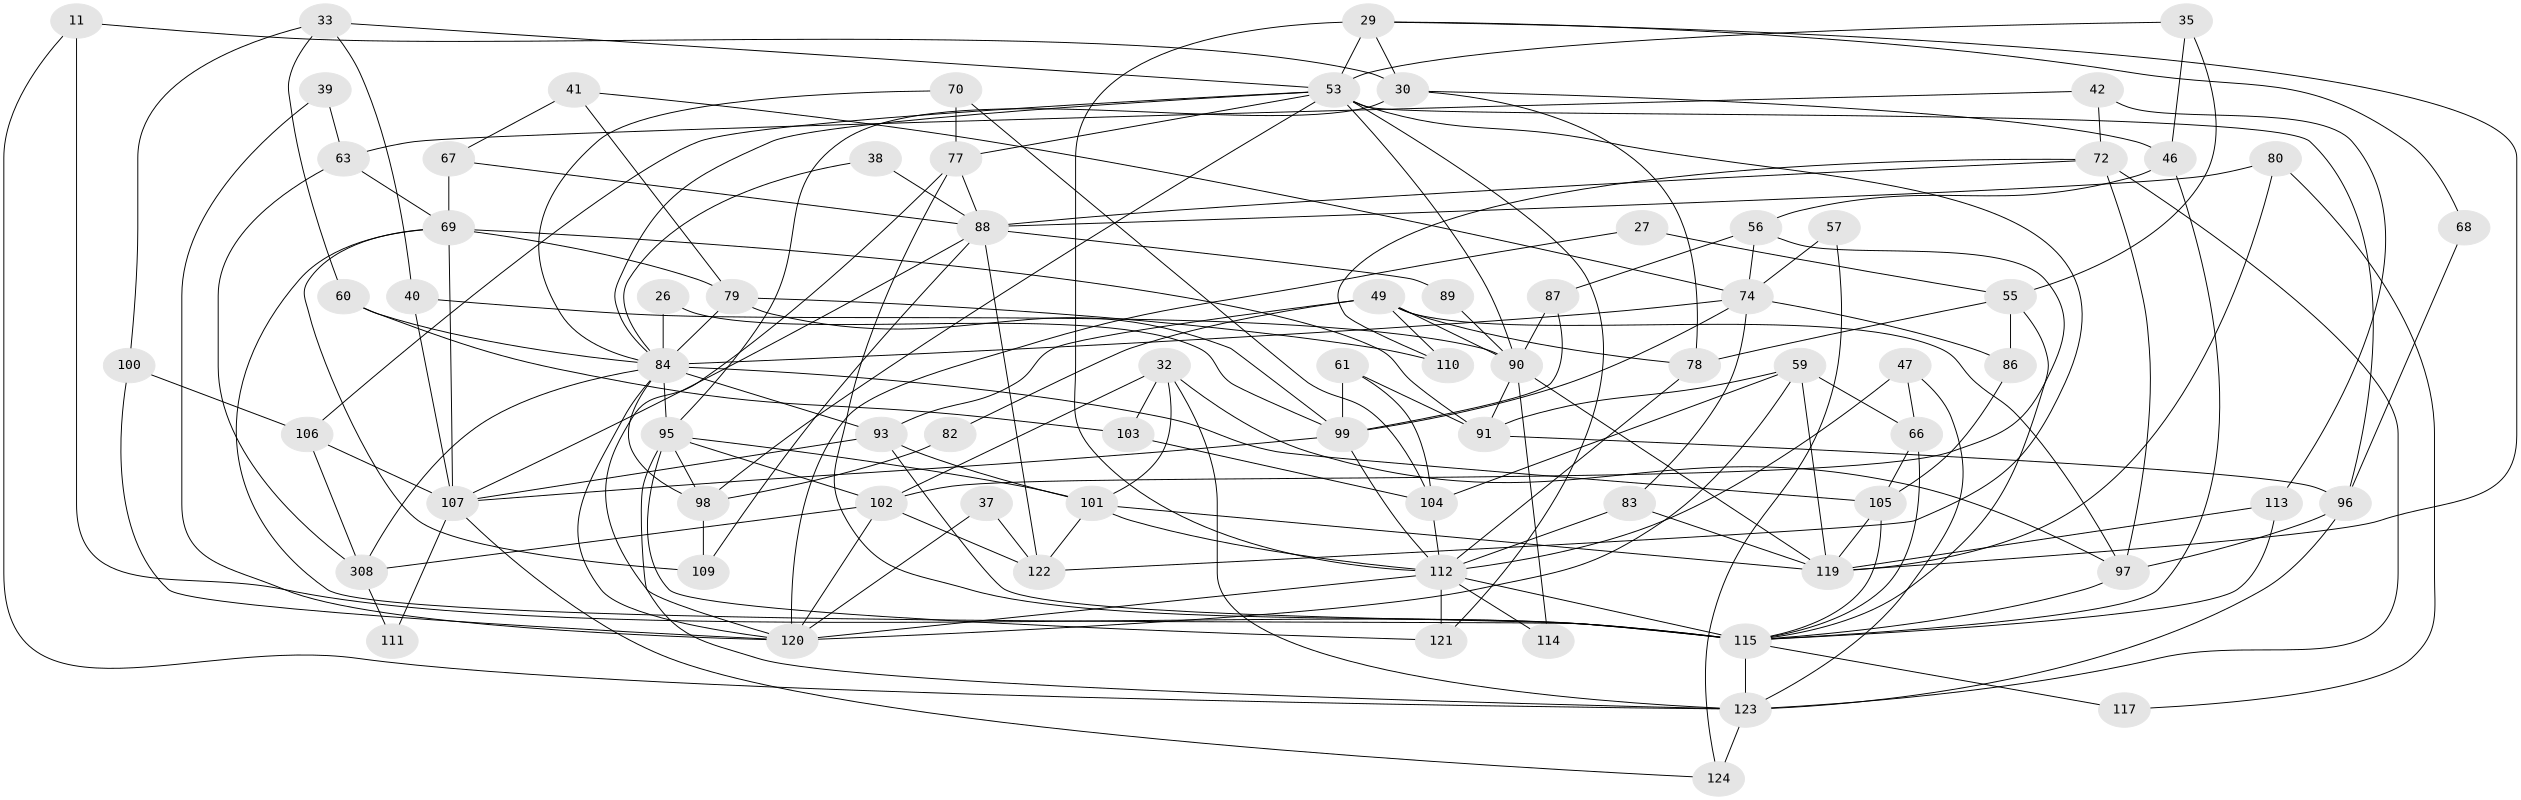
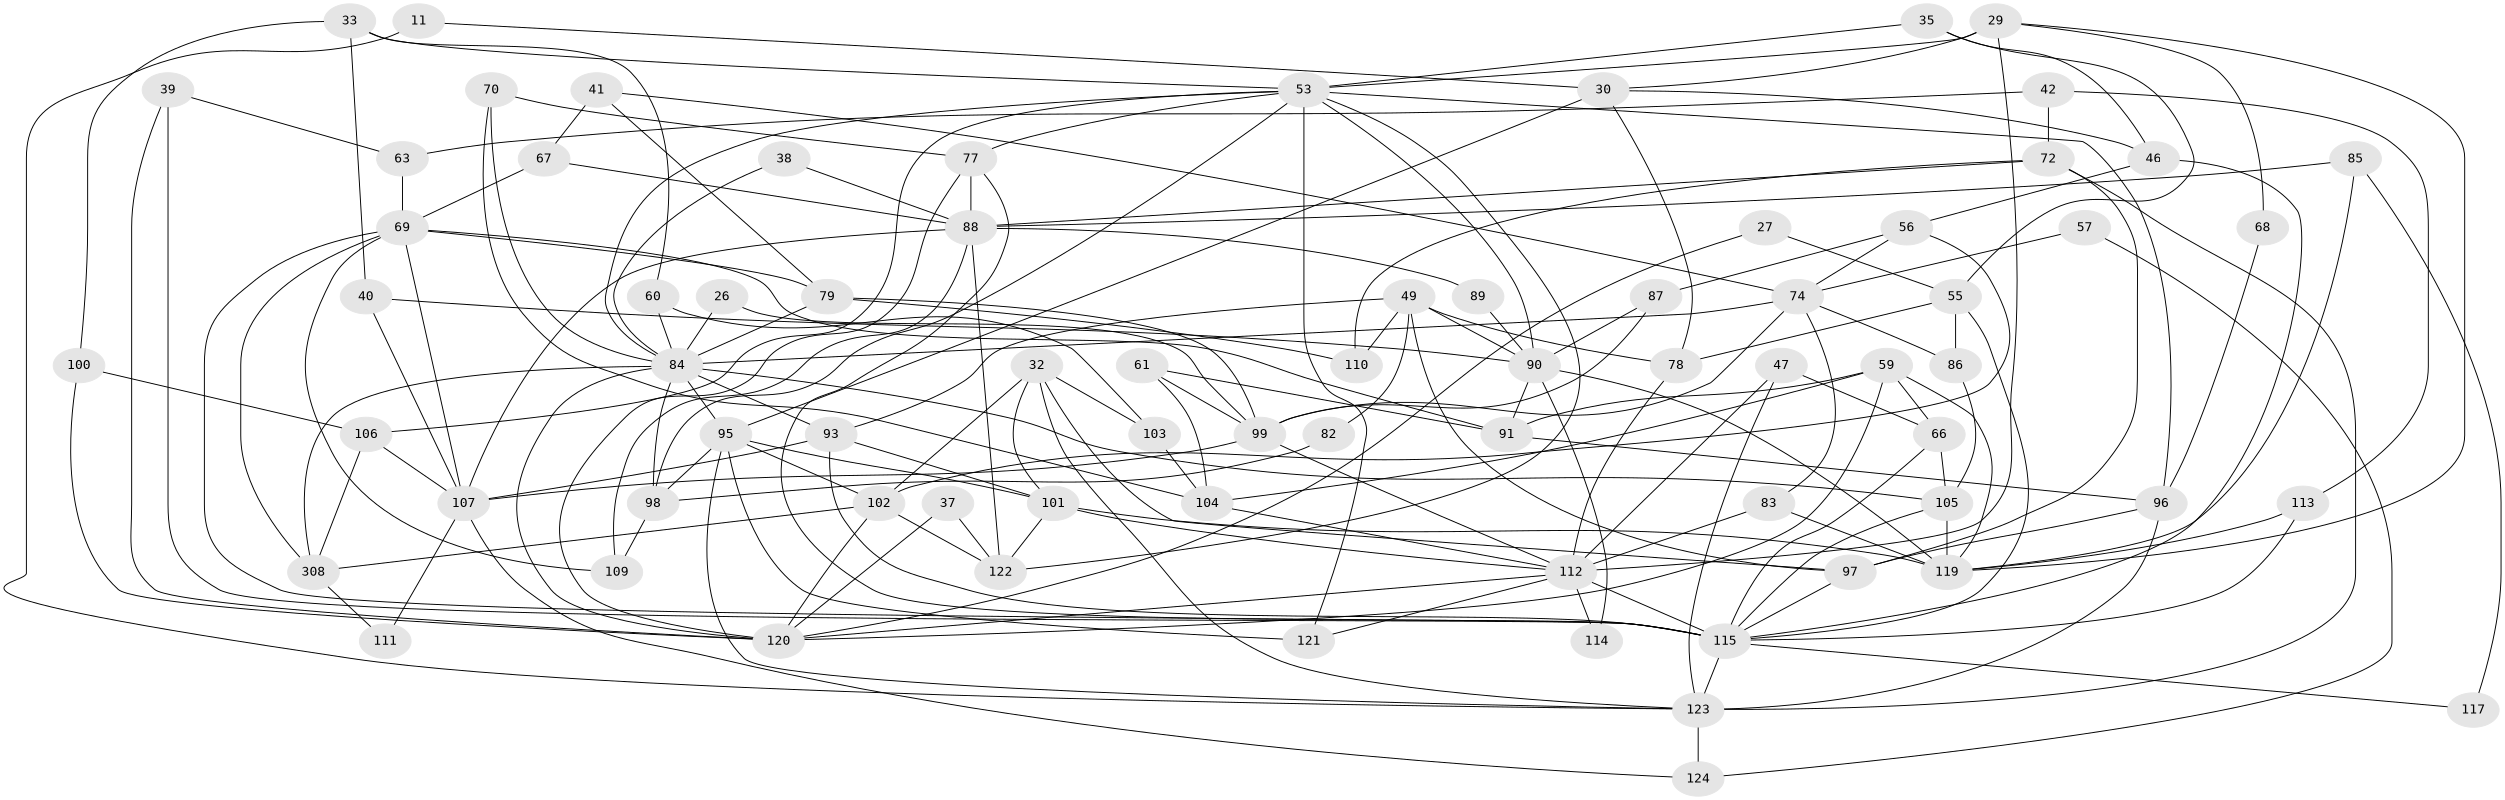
node "80": label "80" -> "85"
edge "63" -- "308": now "69" -- "308"
edge "11" -- "115": now "39" -- "115"
